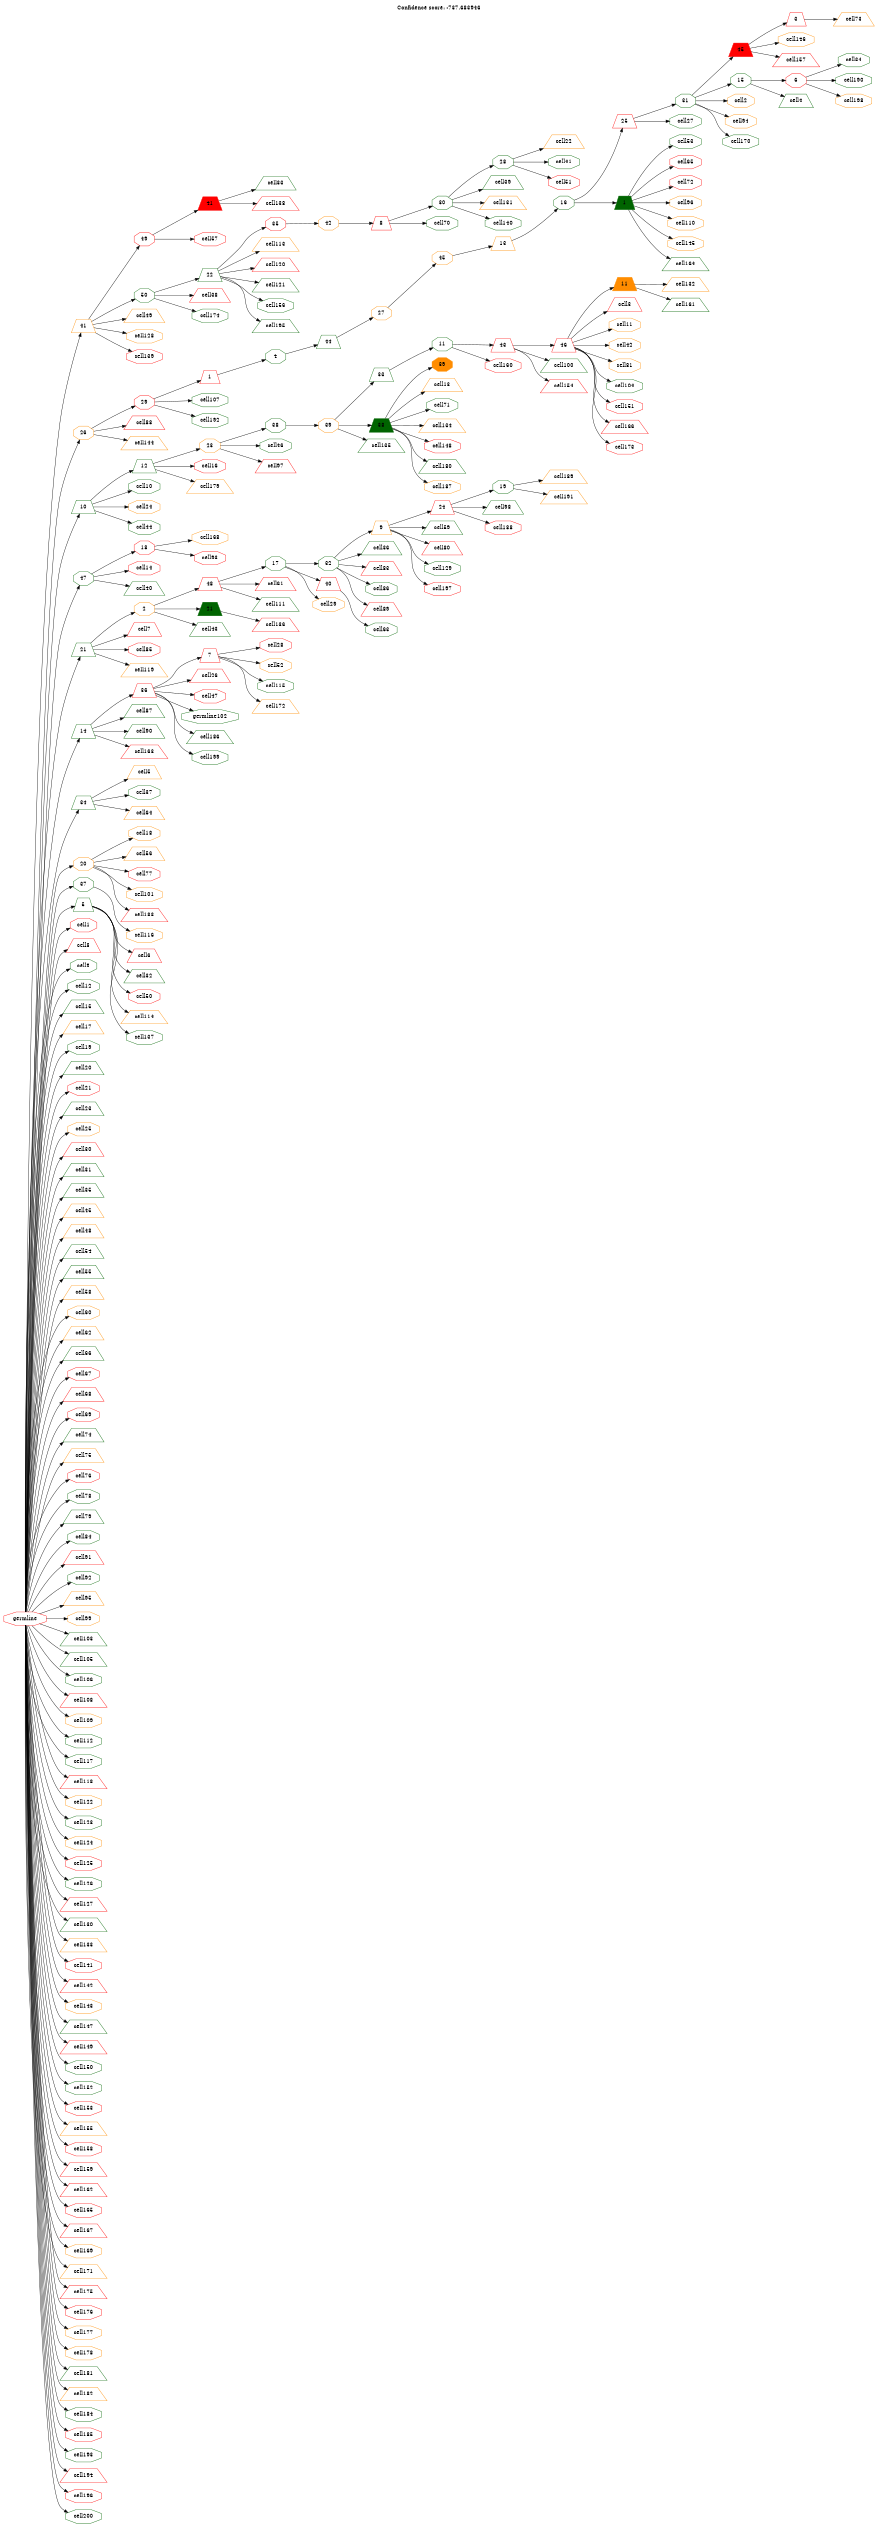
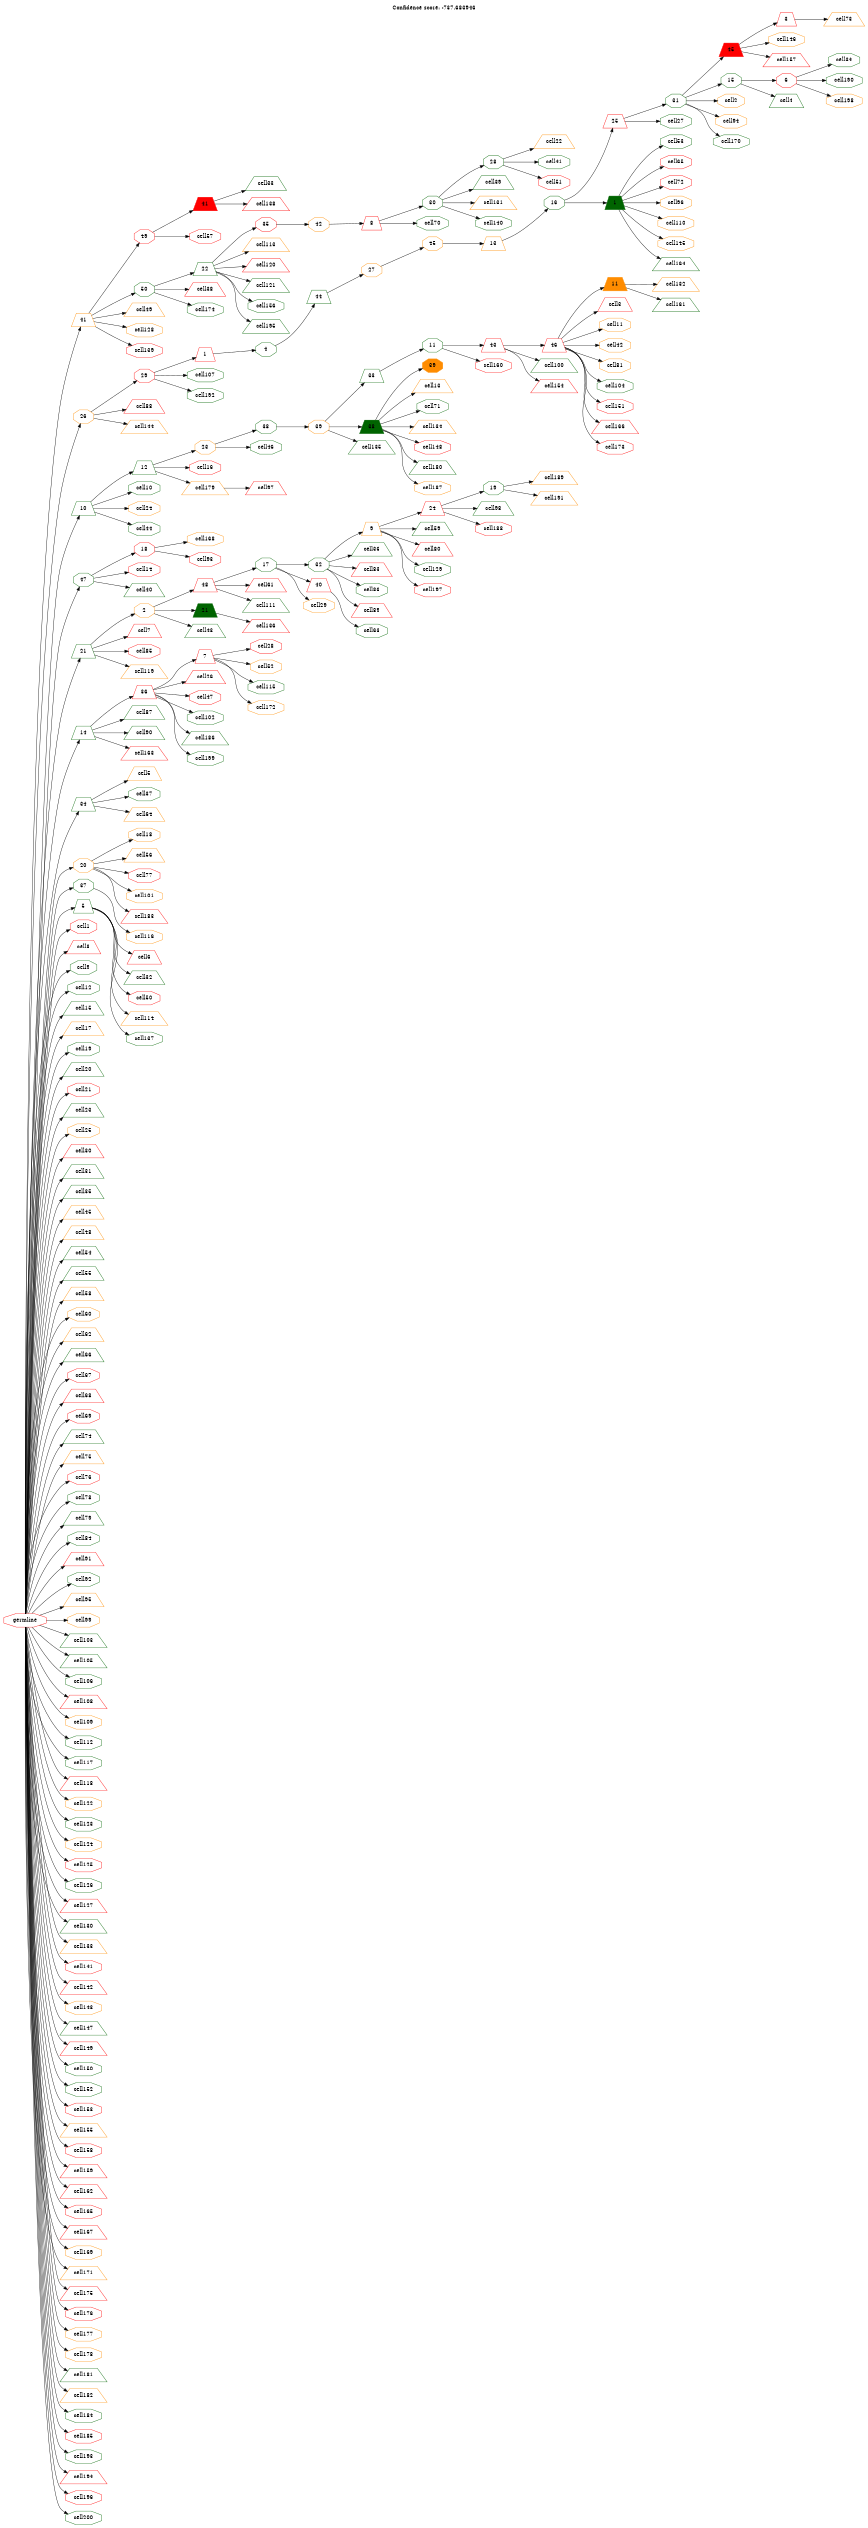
edge "23" -> "cell97": now "cell179" -> "cell97"
node "cell172": shape trapezium -> octagon
node "germline102": label "germline102" -> "cell102"
